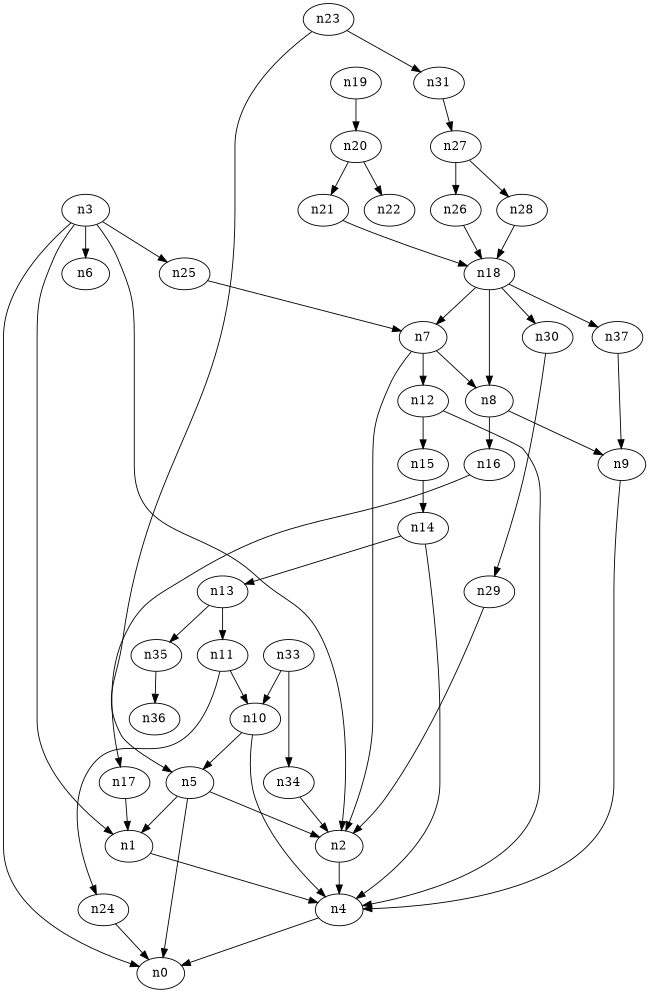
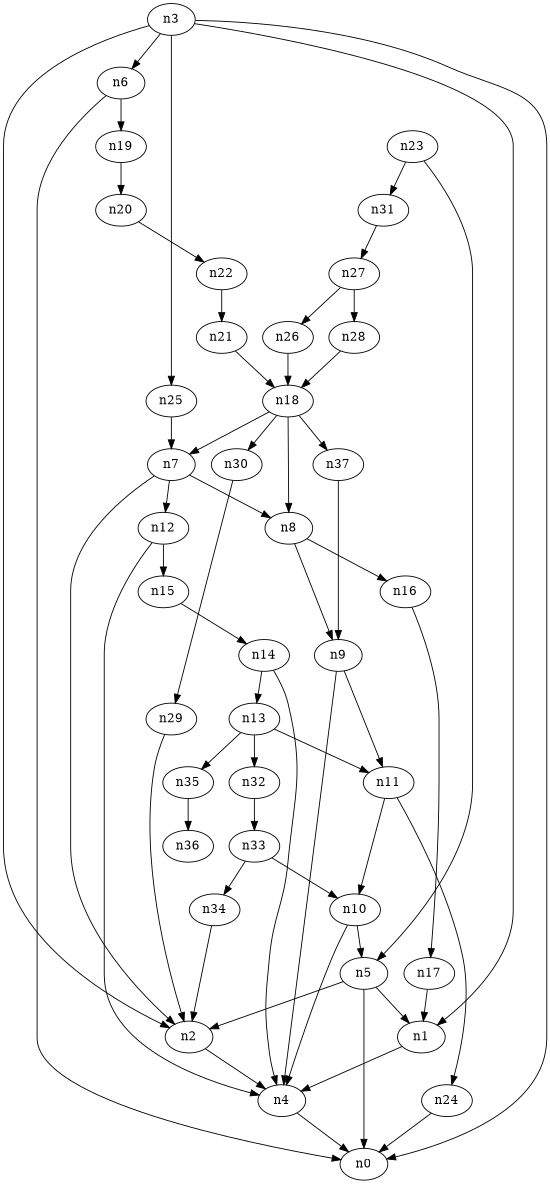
edge "n6" -> "n19": added
edge "n20" -> "n21": now "n22" -> "n21"
edge "n9" -> "n11": added
edge "n6" -> "n0": added
node "n32": added
